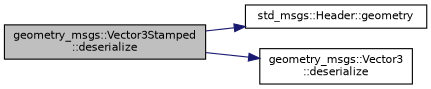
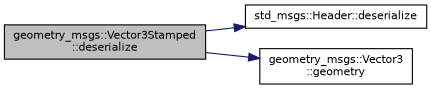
node "std_msgs::Header::geometry": label "std_msgs::Header::geometry" -> "std_msgs::Header::deserialize"
node "geometry_msgs::Vector3 ::deserialize": label "geometry_msgs::Vector3 ::deserialize" -> "geometry_msgs::Vector3 ::geometry"
